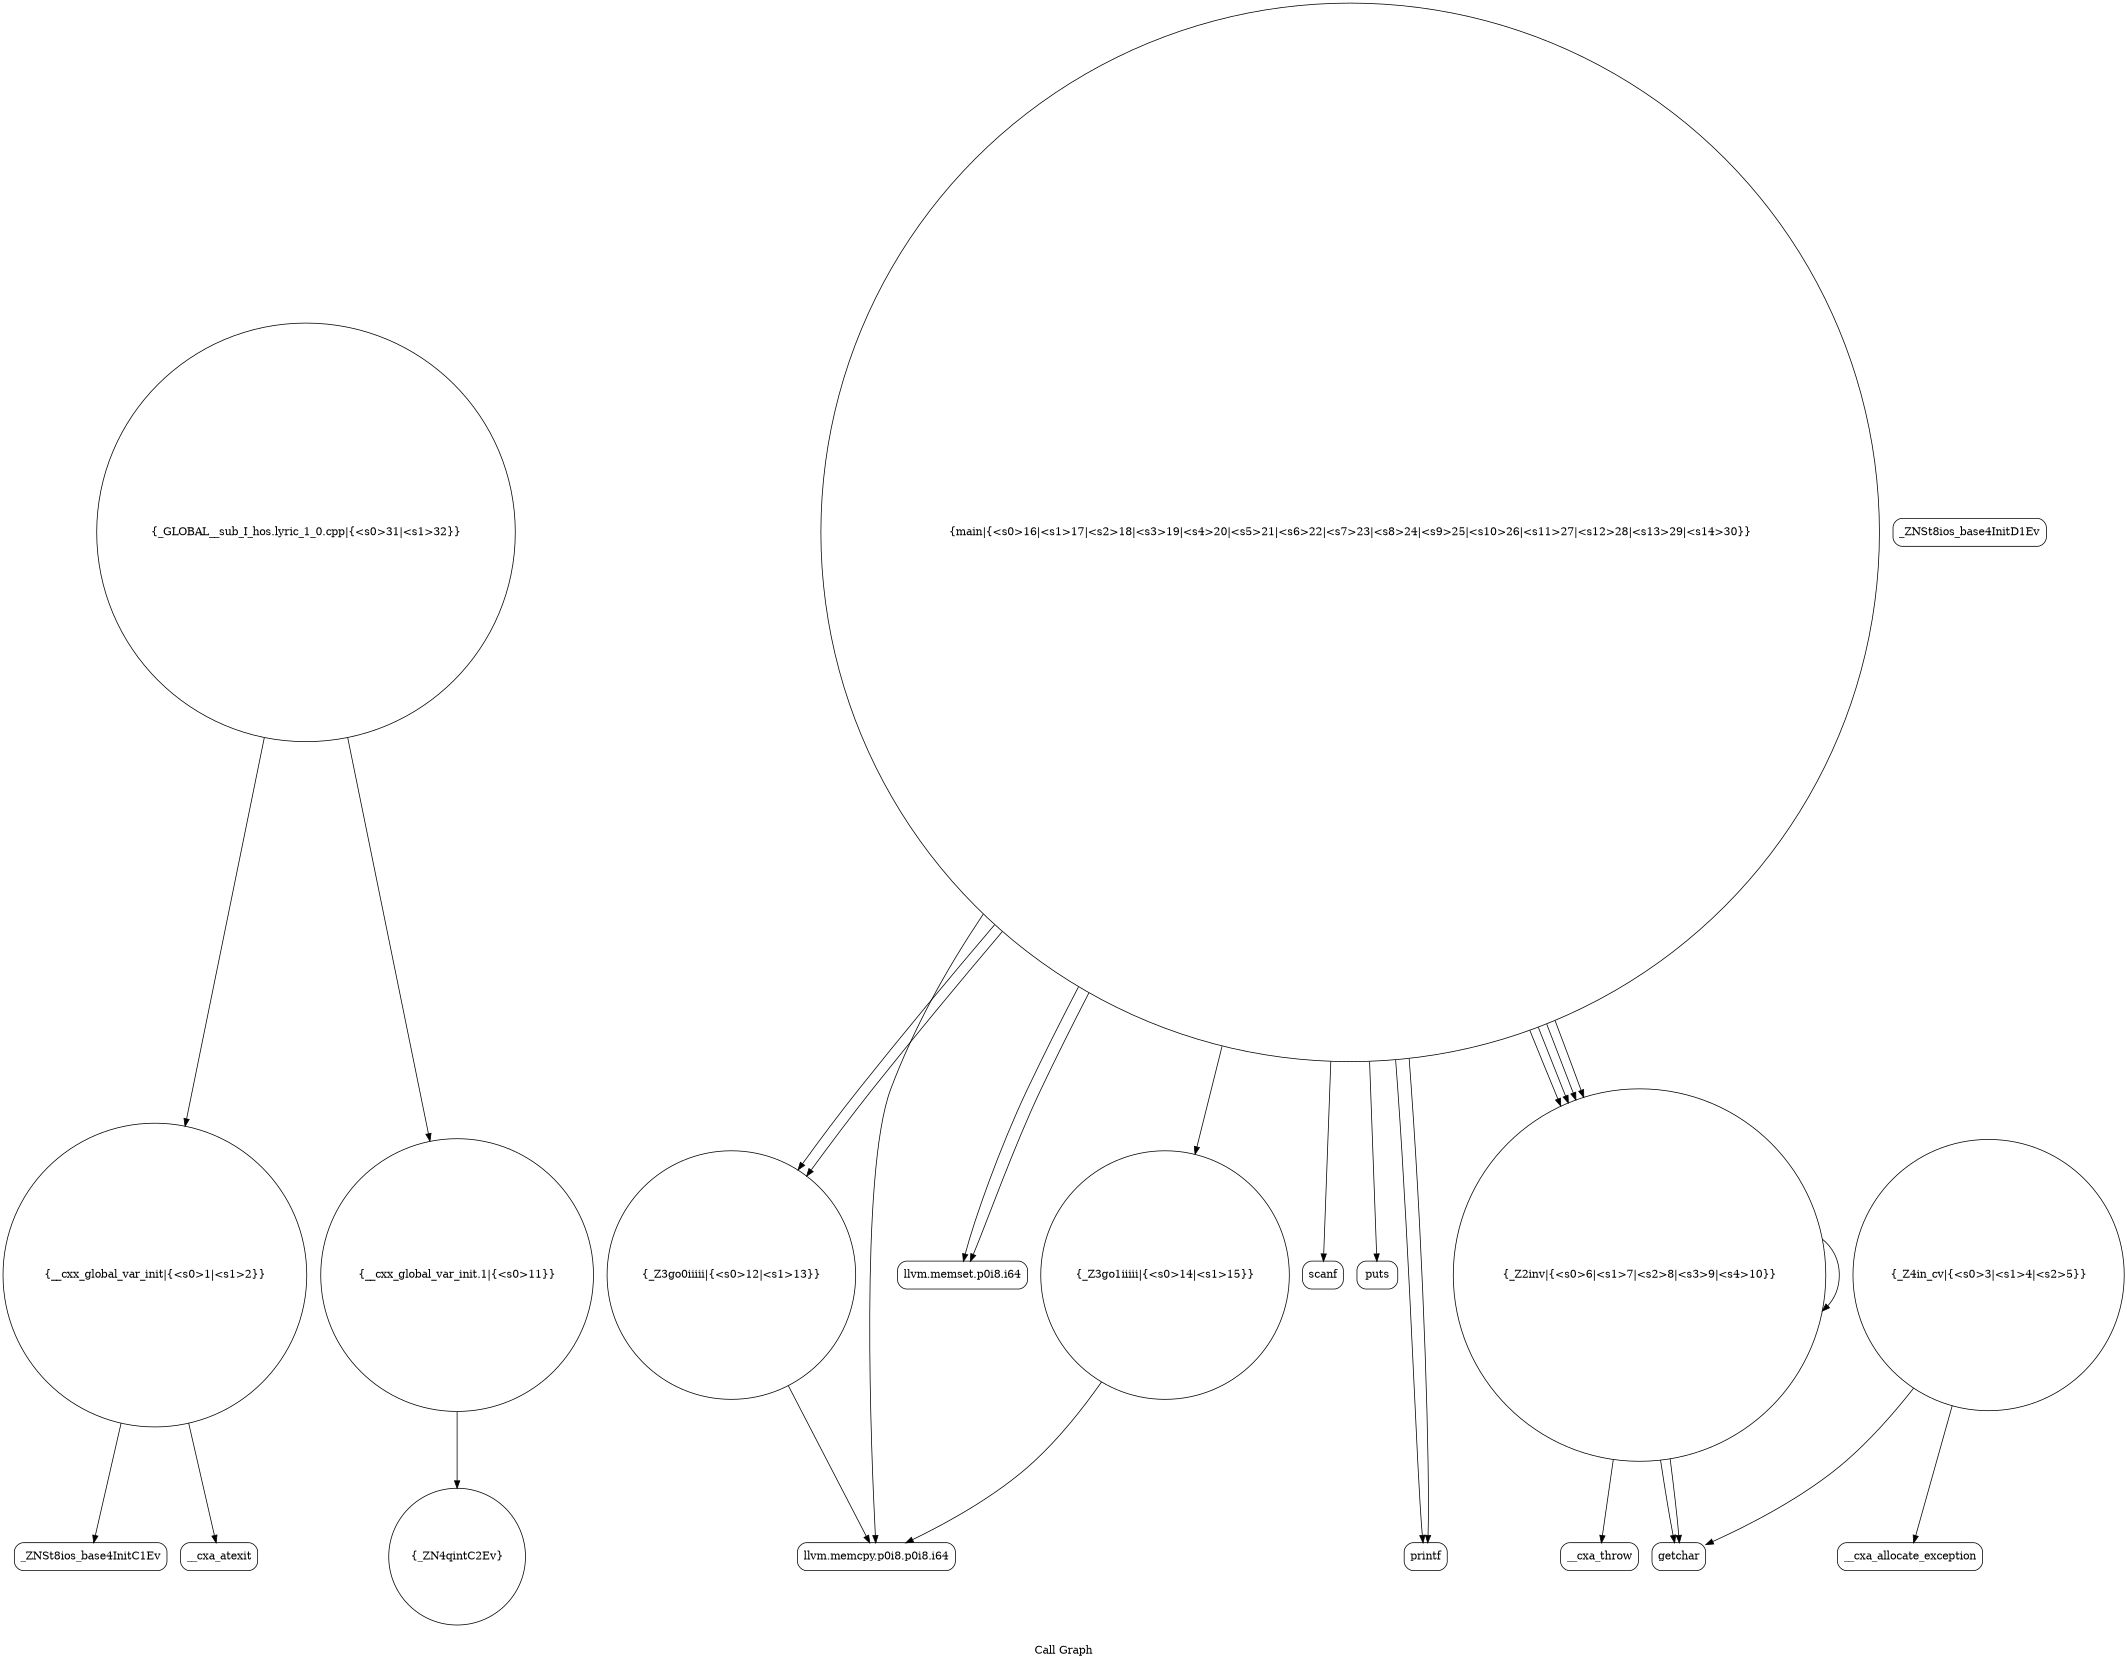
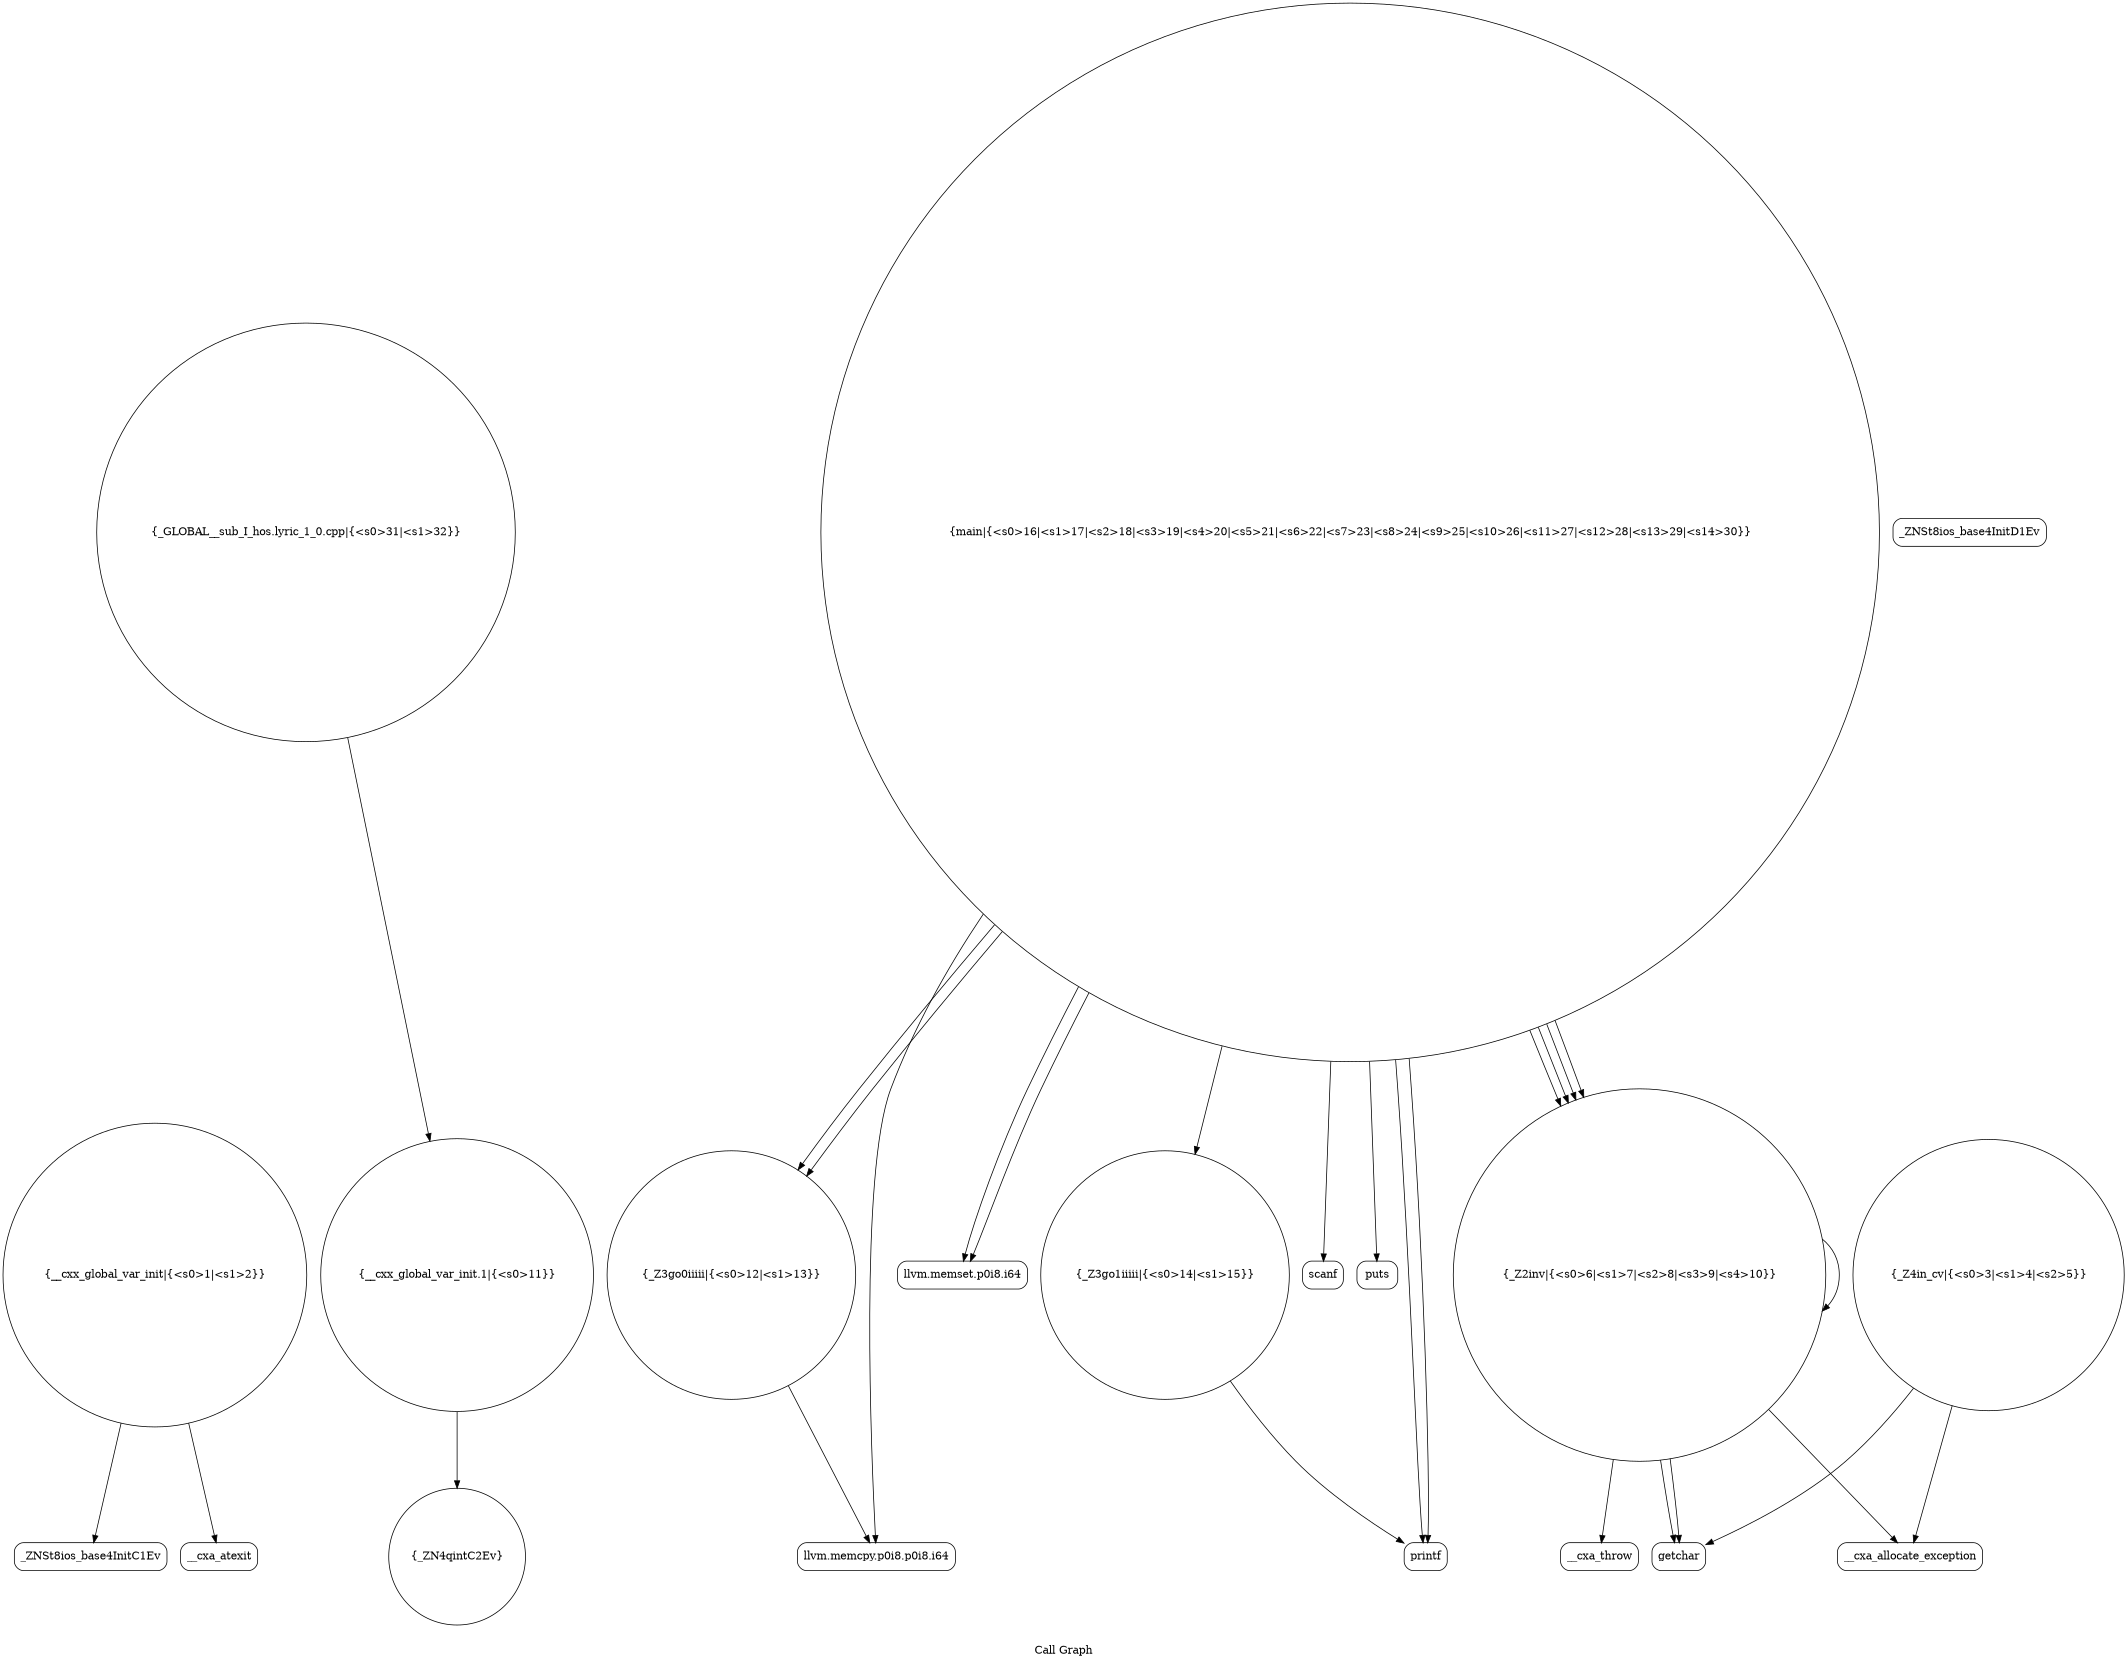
edge "{_GLOBAL__sub_I_hos.lyric_1_0.cpp|{<s0>31|<s1>32}}" -> "{__cxx_global_var_init|{<s0>1|<s1>2}}": removed
edge "{_Z2inv|{<s0>6|<s1>7|<s2>8|<s3>9|<s4>10}}" -> "__cxa_allocate_exception": added
edge "{_Z3go1iiiii|{<s0>14|<s1>15}}" -> "llvm.memcpy.p0i8.p0i8.i64": now "{_Z3go1iiiii|{<s0>14|<s1>15}}" -> "printf"
